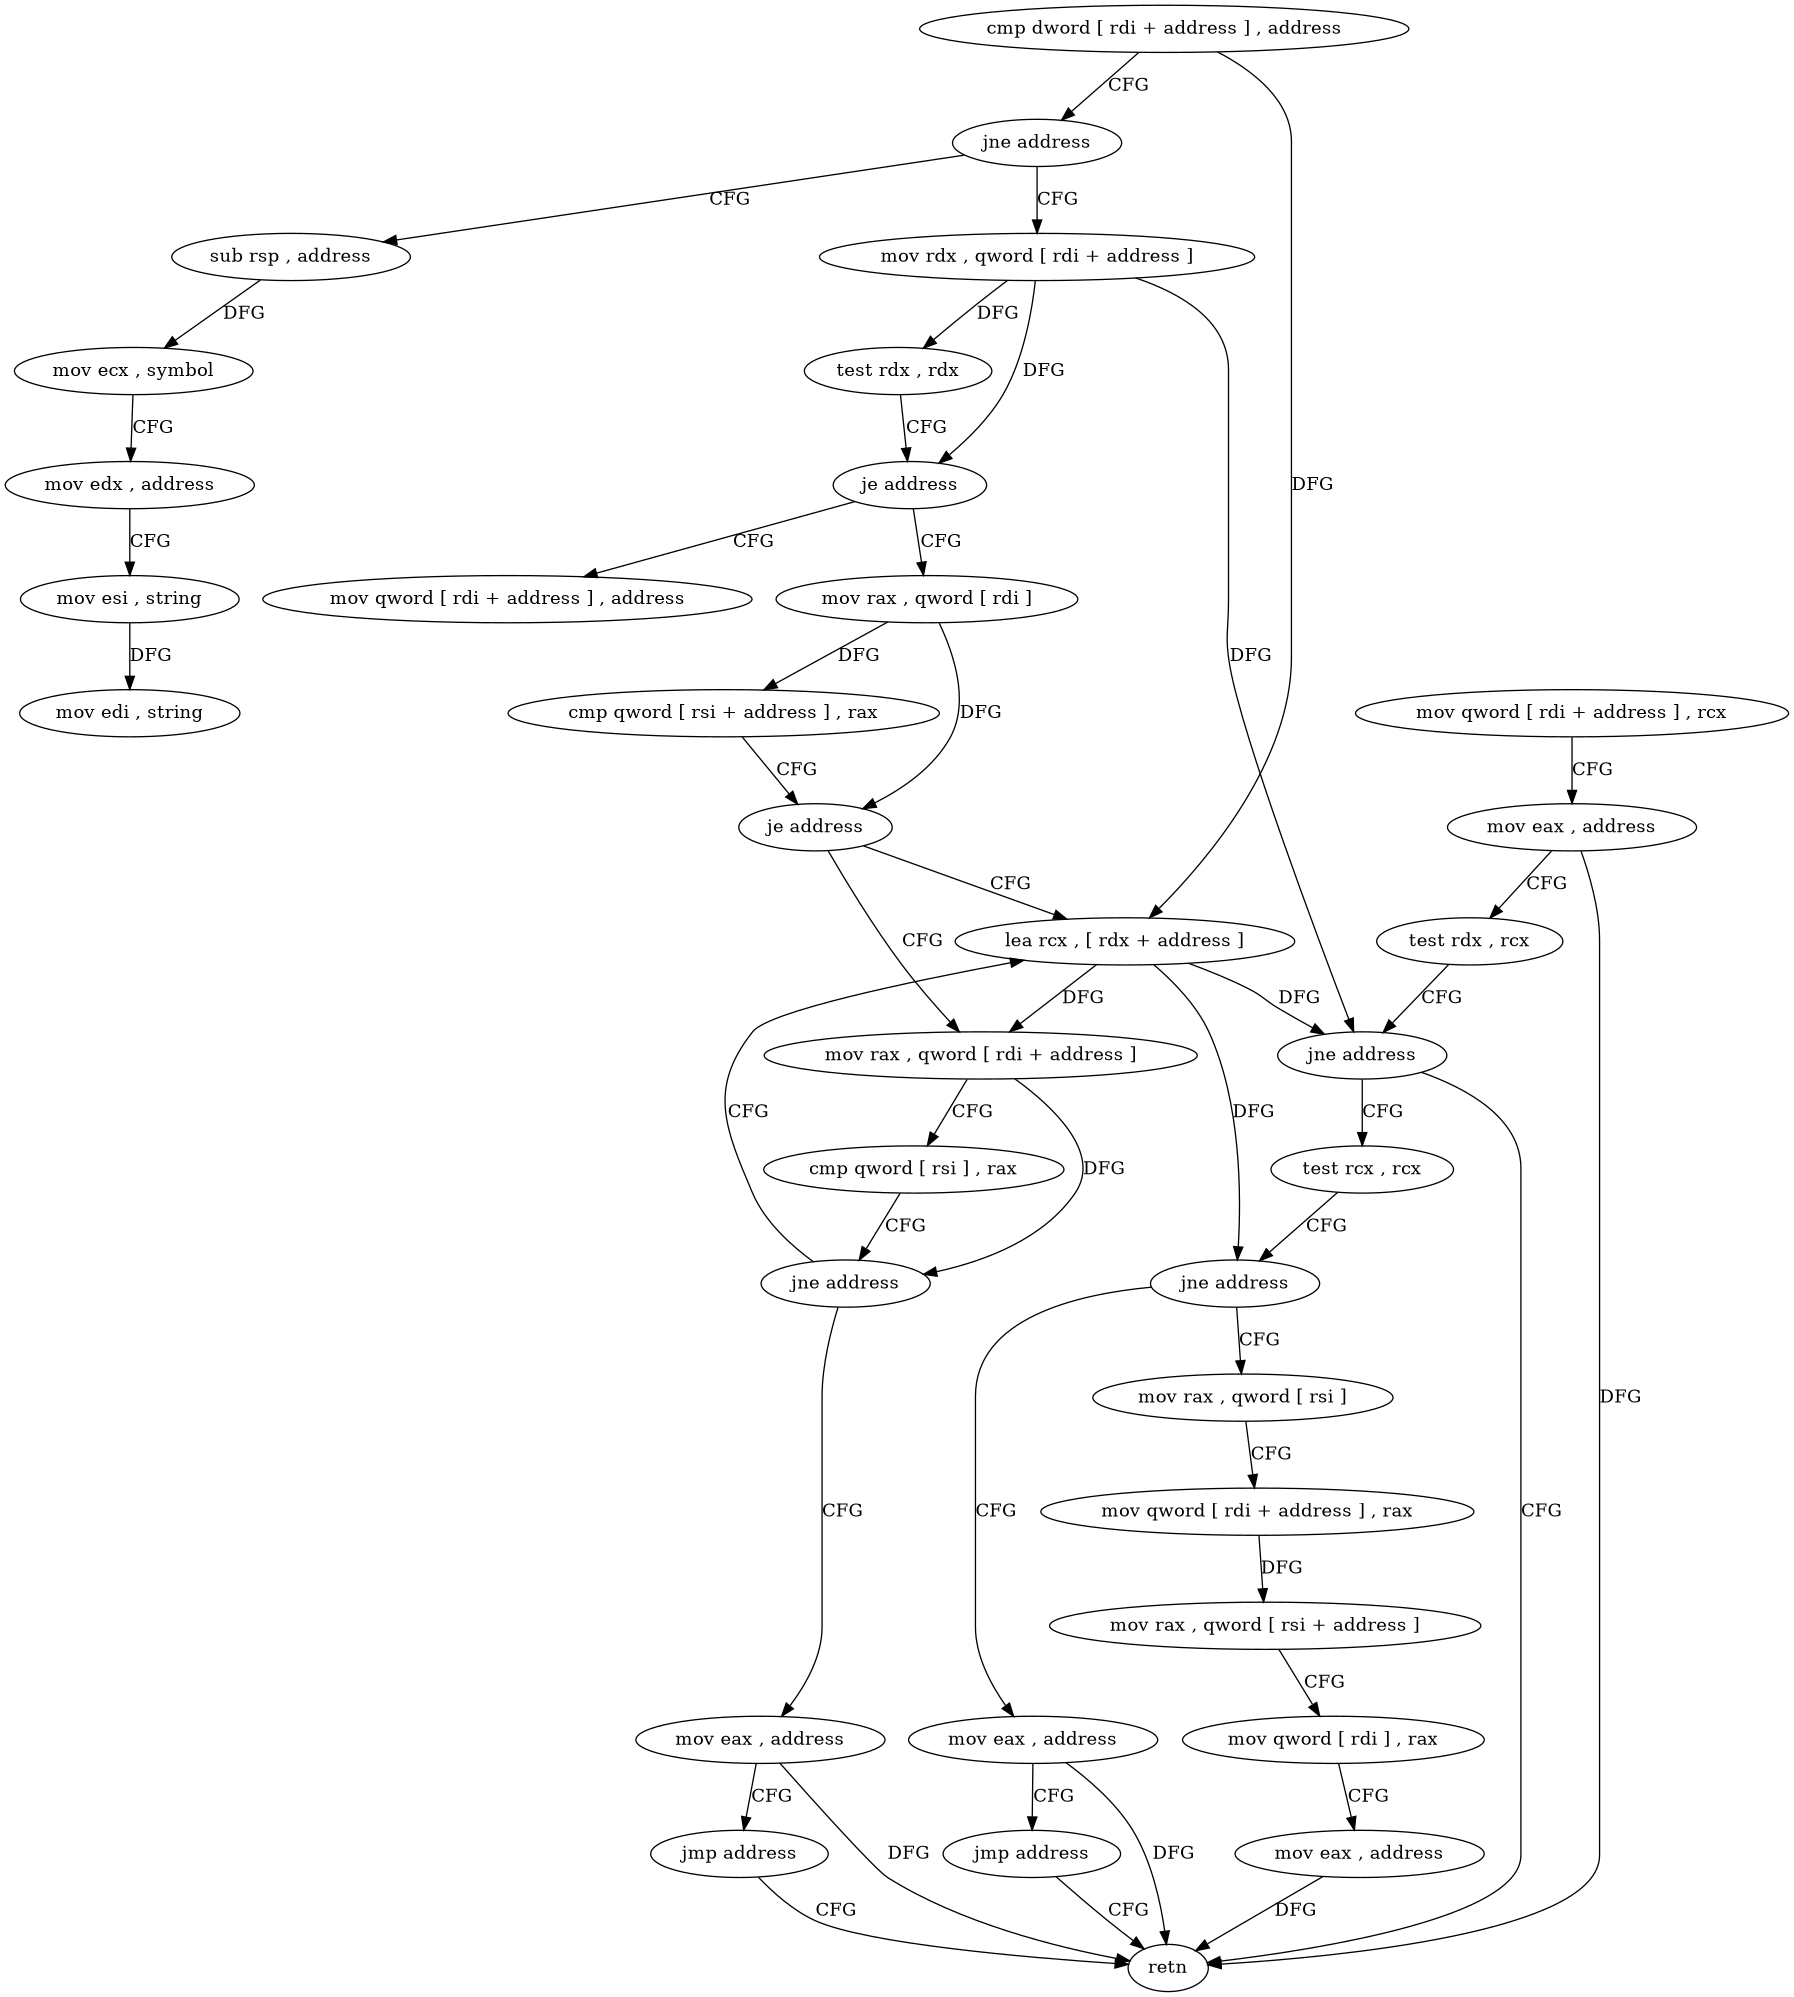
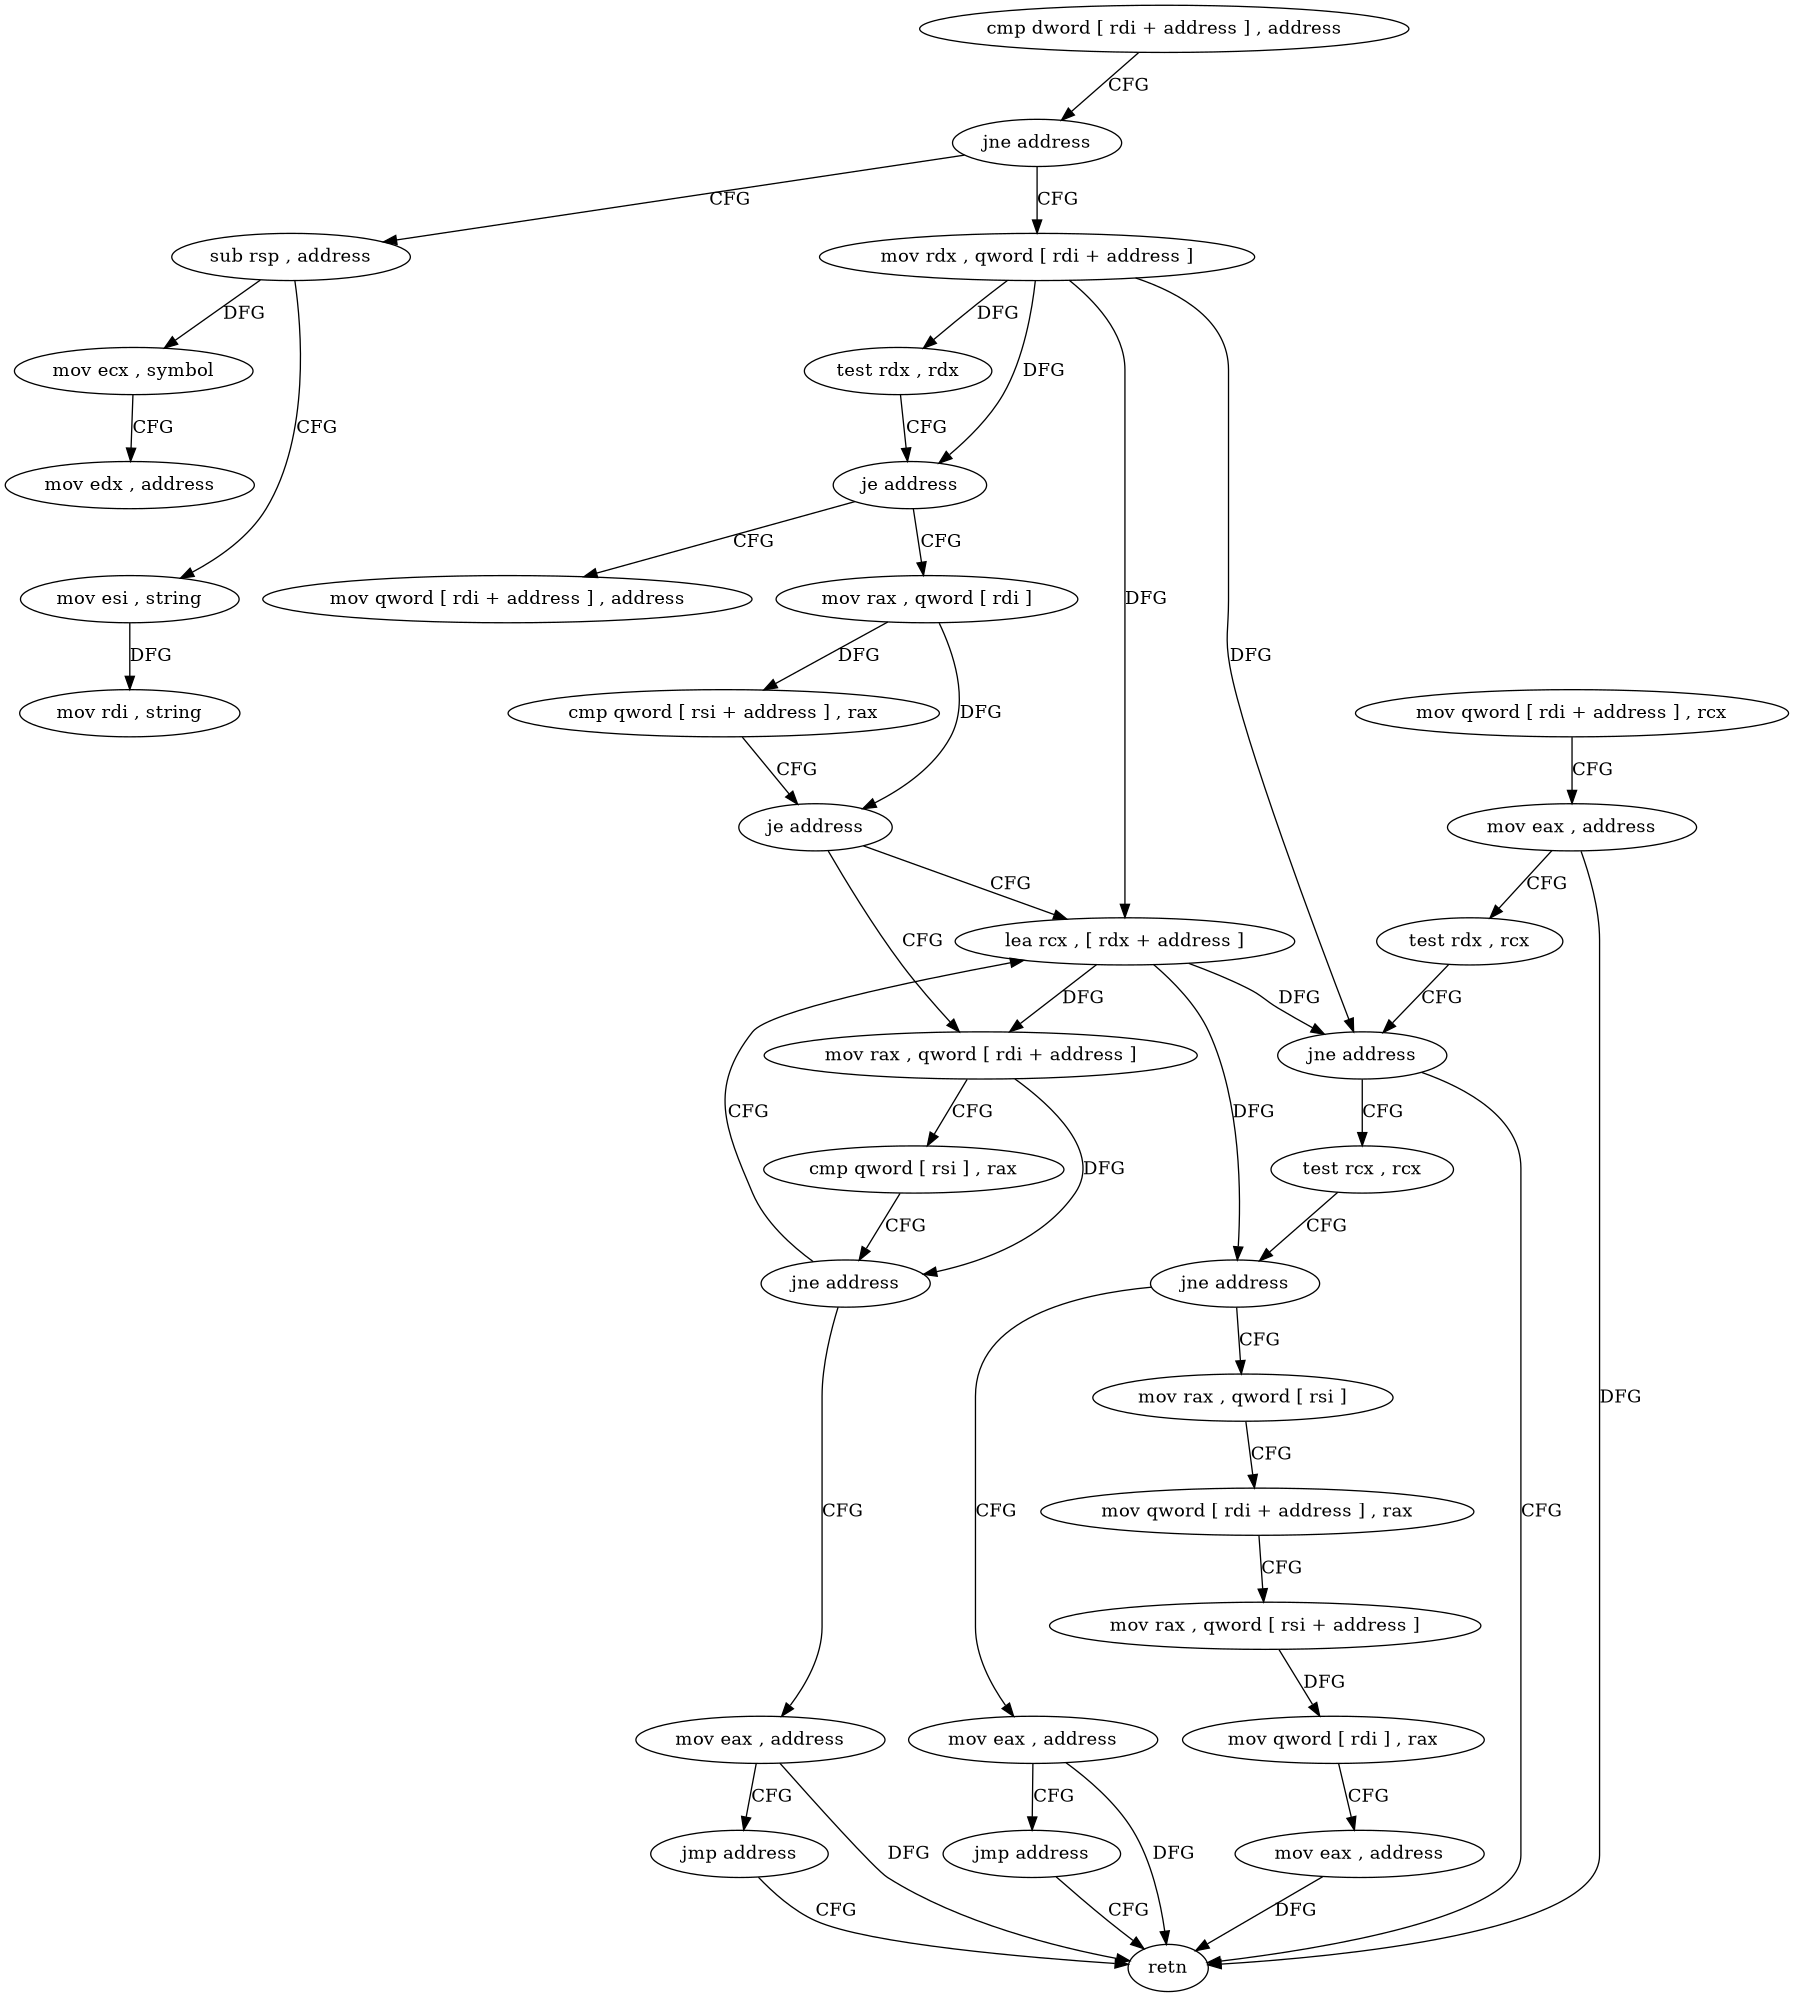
edge "cmp dword [ rdi + address ] , address" -> "lea rcx , [ rdx + address ]": now "mov rdx , qword [ rdi + address ]" -> "lea rcx , [ rdx + address ]"
edge "mov edx , address" -> "mov esi , string": now "sub rsp , address" -> "mov esi , string"
node "mov edi , string": label "mov edi , string" -> "mov rdi , string"
edge "mov qword [ rdi + address ] , rax" -> "mov rax , qword [ rsi + address ]": label "DFG" -> "CFG"
edge "mov rax , qword [ rsi + address ]" -> "mov qword [ rdi ] , rax": label "CFG" -> "DFG"
